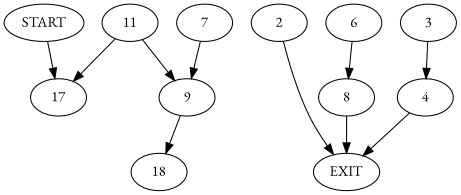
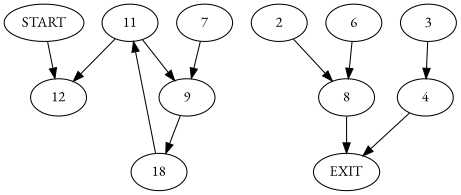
edge "2" -> "EXIT": now "2" -> "8"
node "17": label "17" -> "12"
edge "18" -> "11": added
